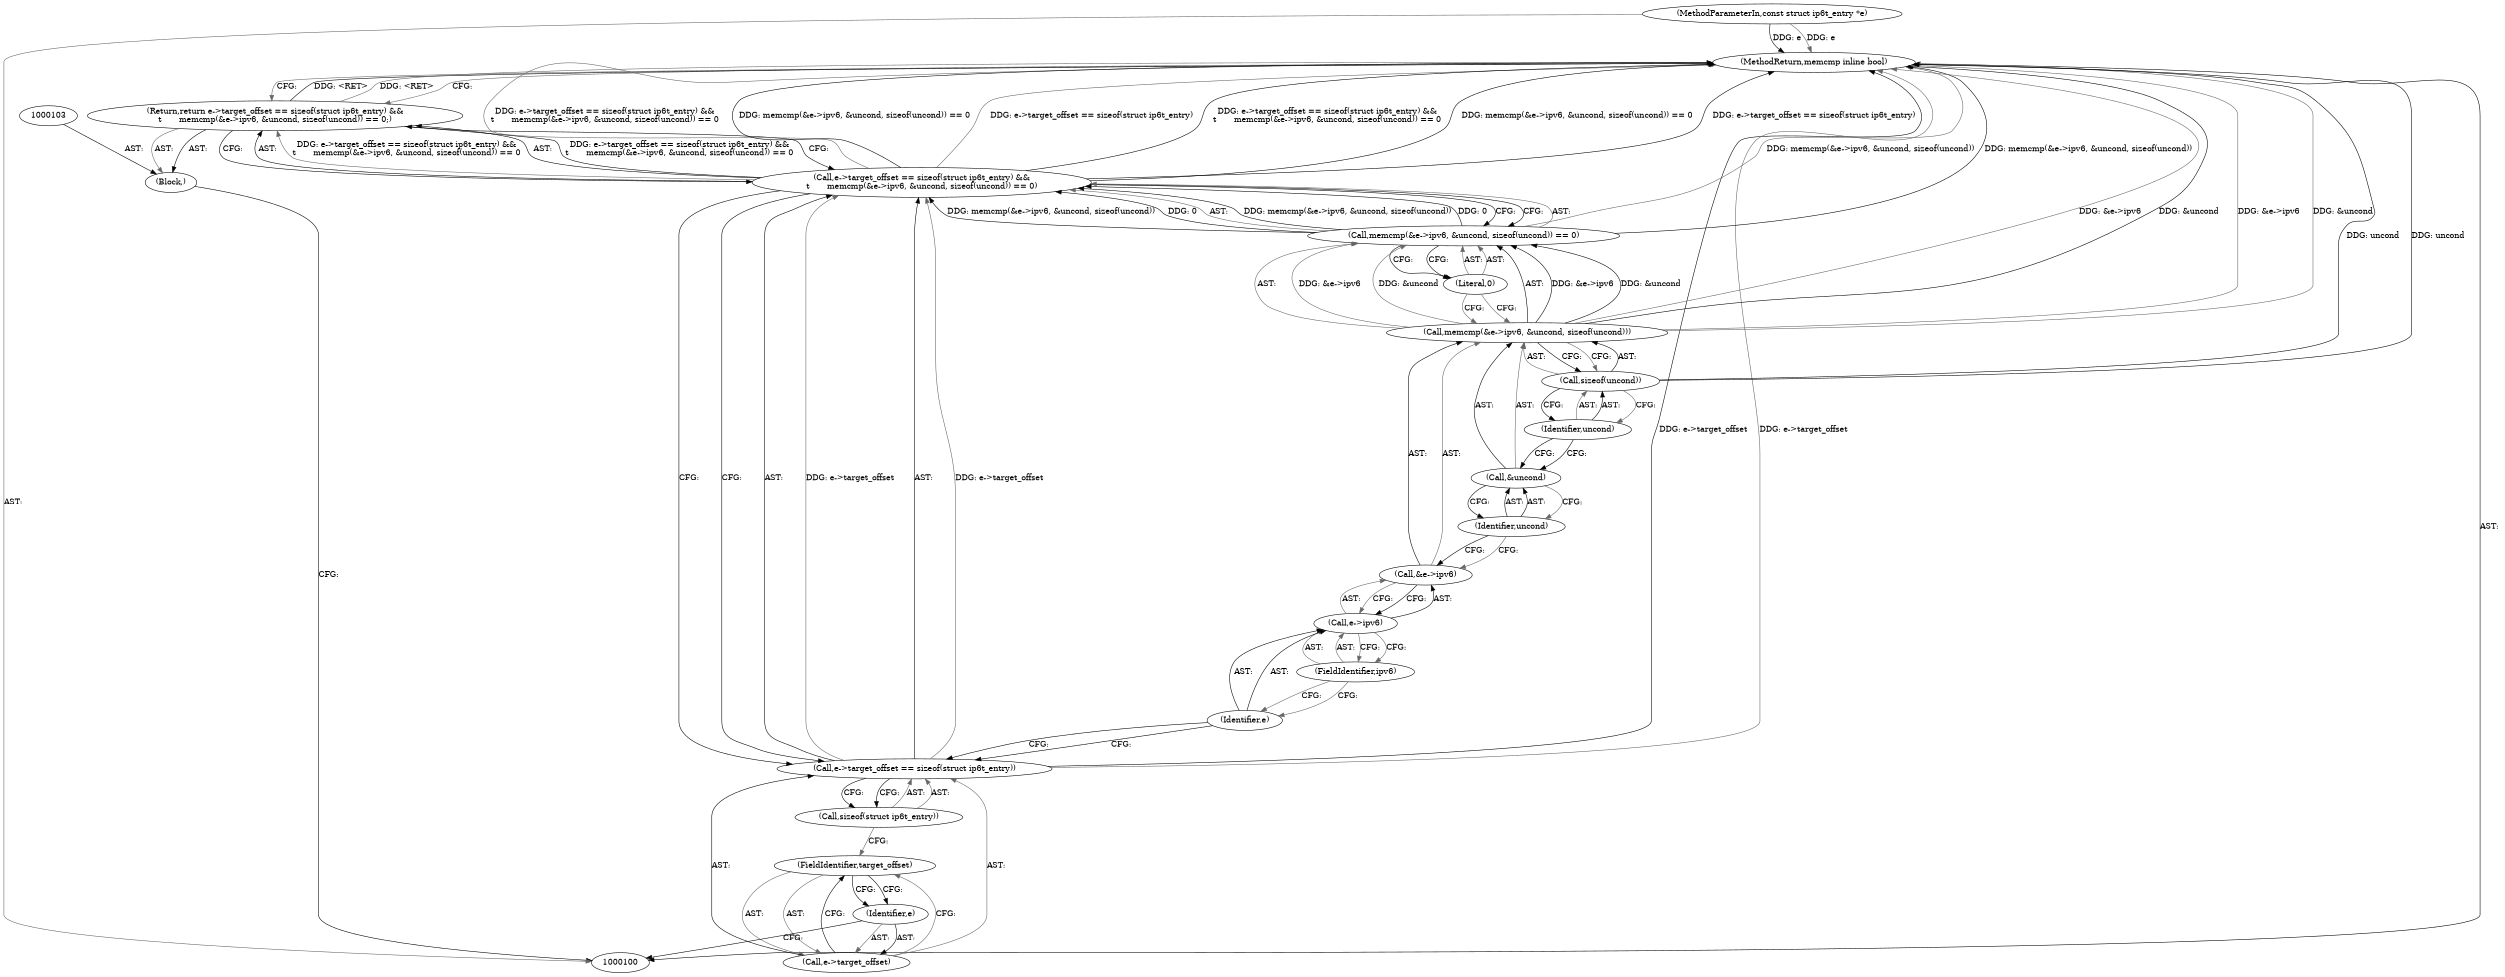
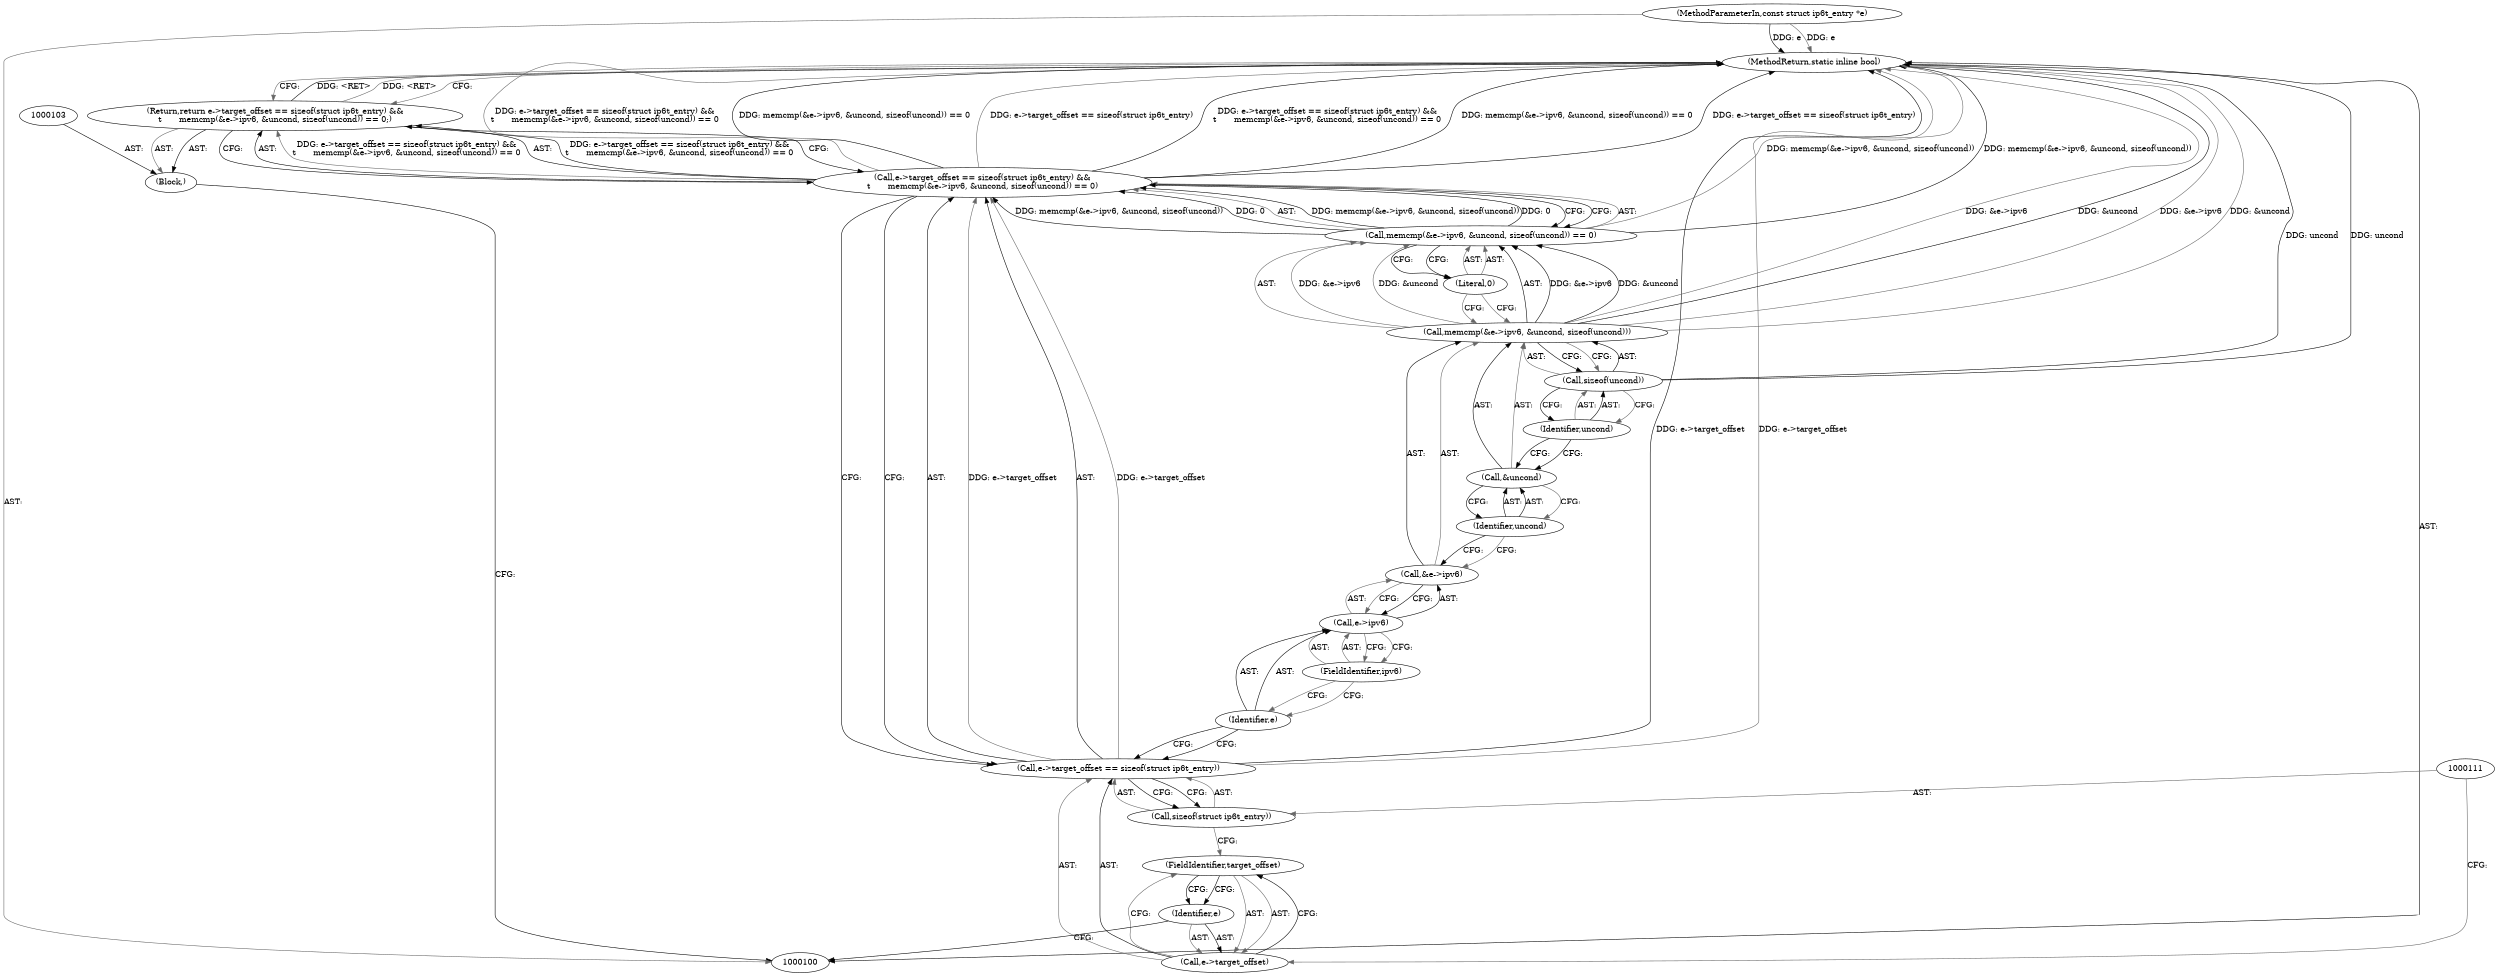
node "(MethodReturn,memcmp inline bool)": label "(MethodReturn,memcmp inline bool)" -> "(MethodReturn,static inline bool)"
node "1000111": added
